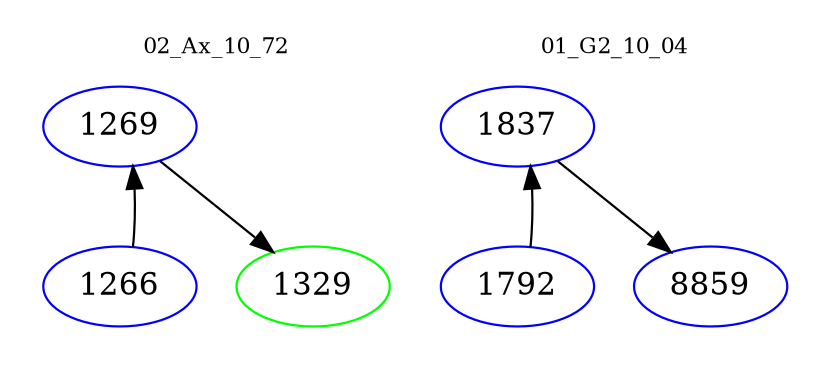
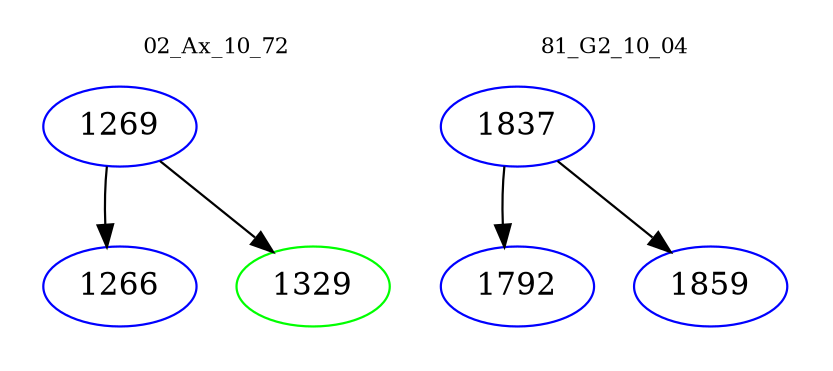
cluster "01_G2_10_04": label "01_G2_10_04" -> "81_G2_10_04"
edge "1266" -> "1269": reversed
edge "1792" -> "1837": reversed
node "8859": label "8859" -> "1859"
